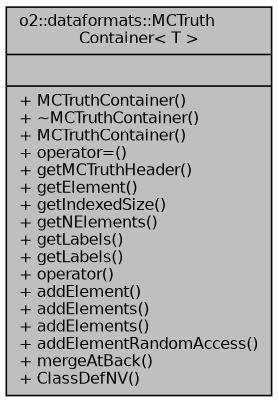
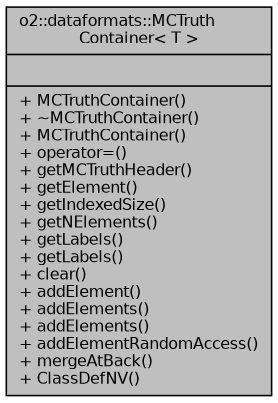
node "o2::dataformats::MCTruth": text "+ operator()" -> "+ clear()"
